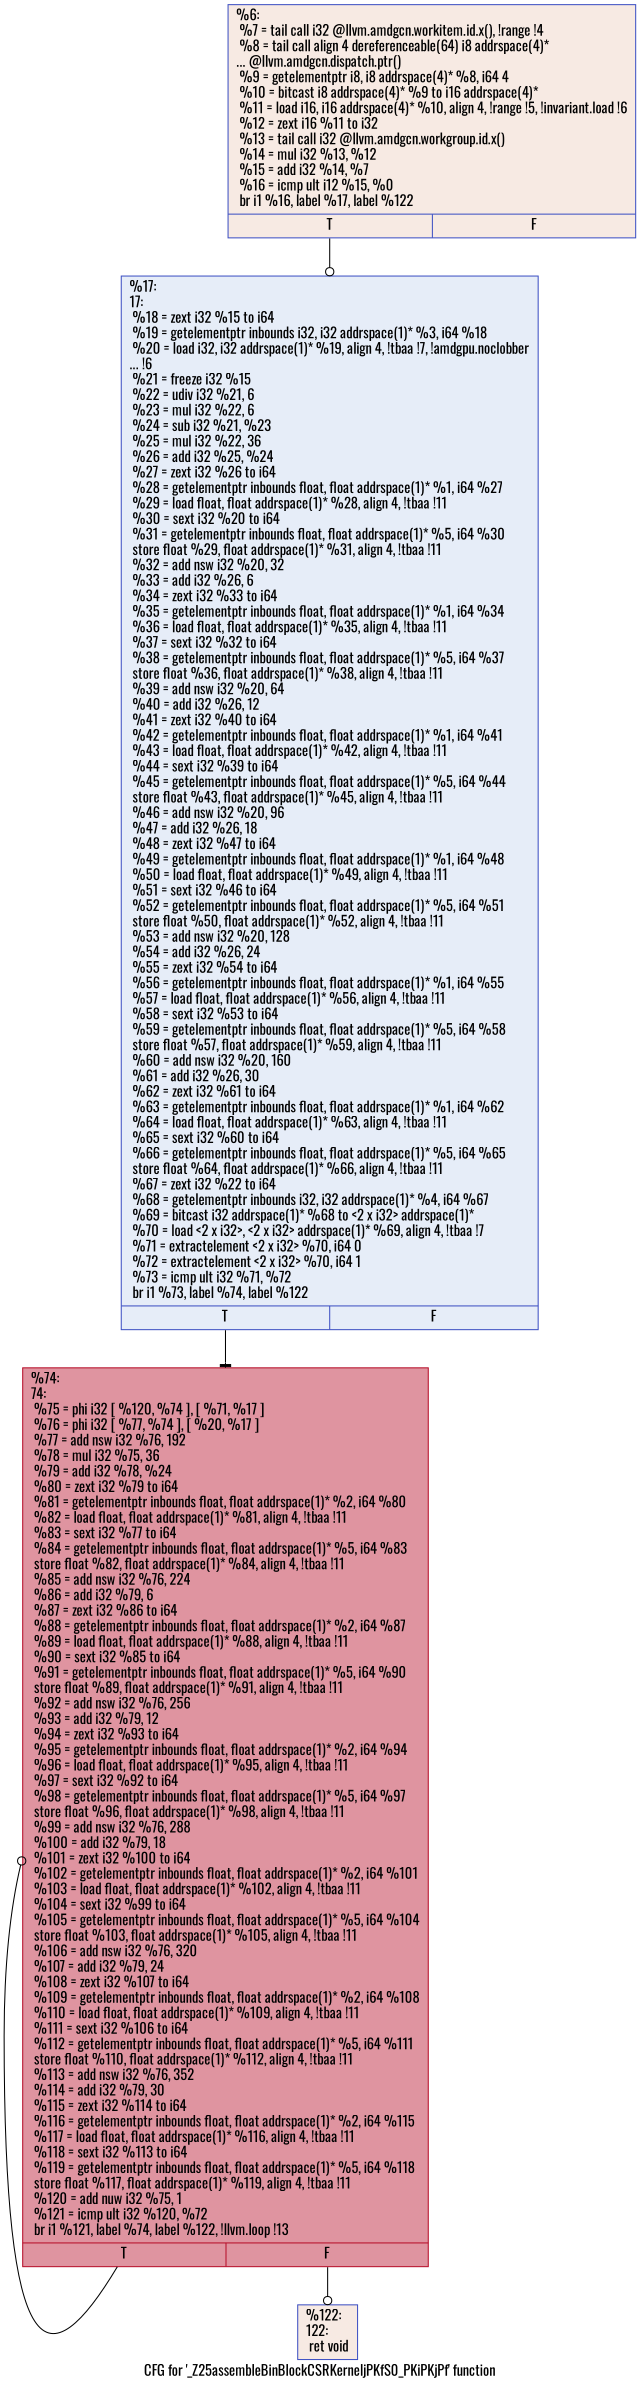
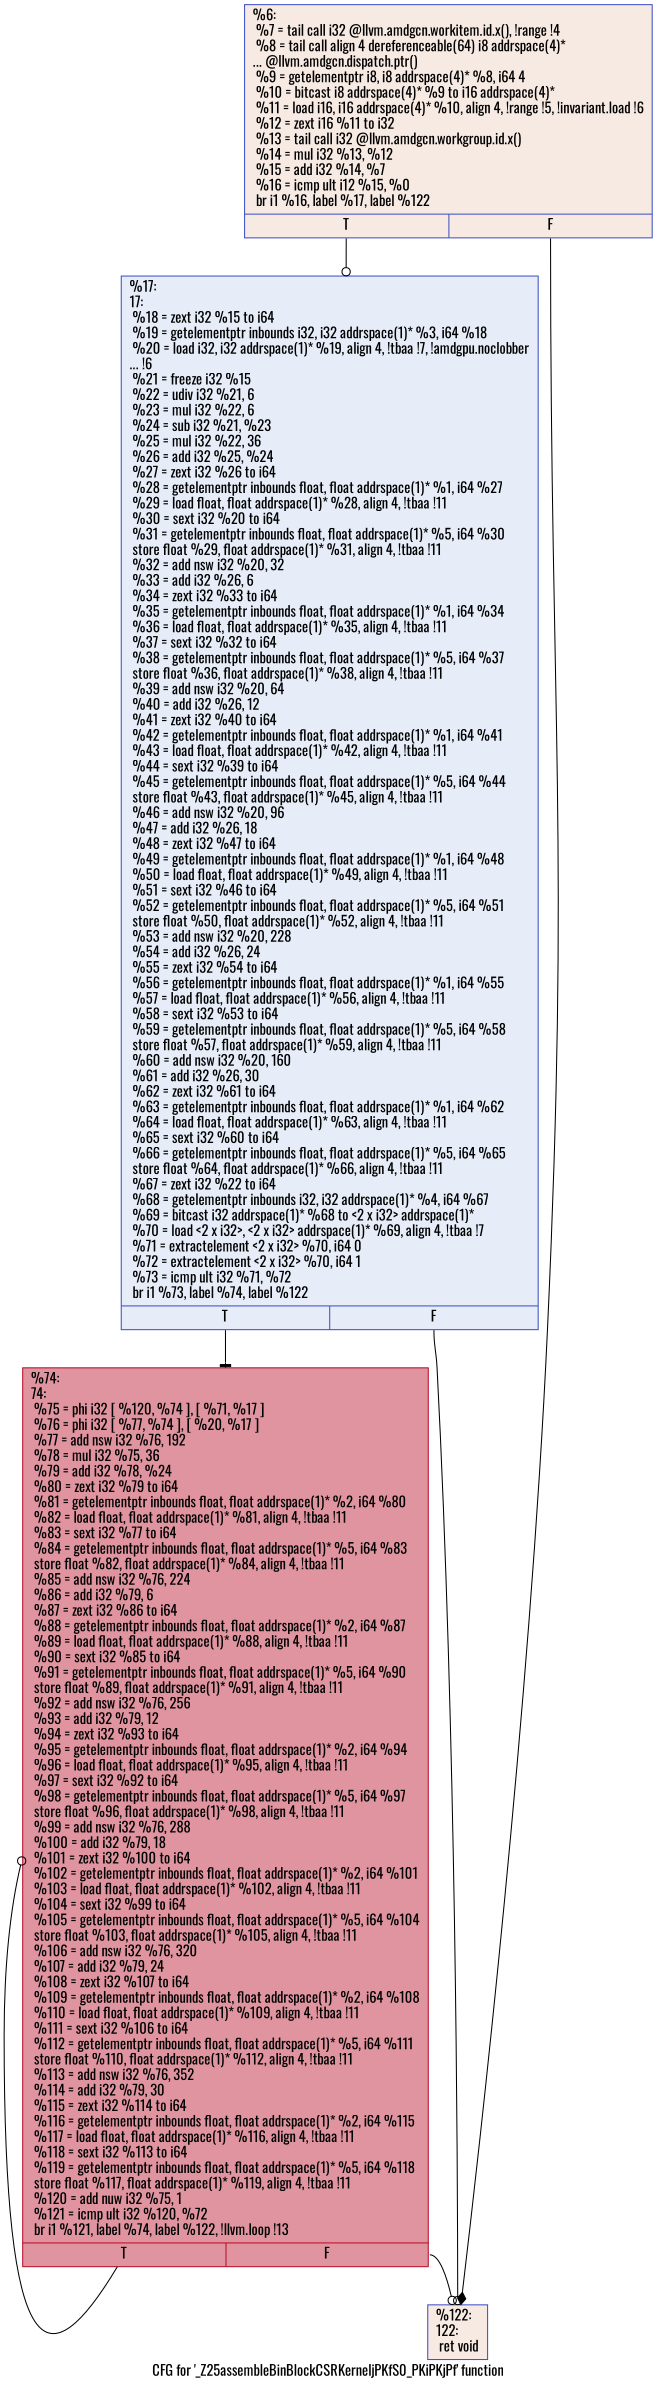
node "%17:": text "%53 = add nsw i32 %20, 128" -> "%53 = add nsw i32 %20, 228"
edge "%6:" -> "%122:": added
edge "%17:" -> "%122:": added
